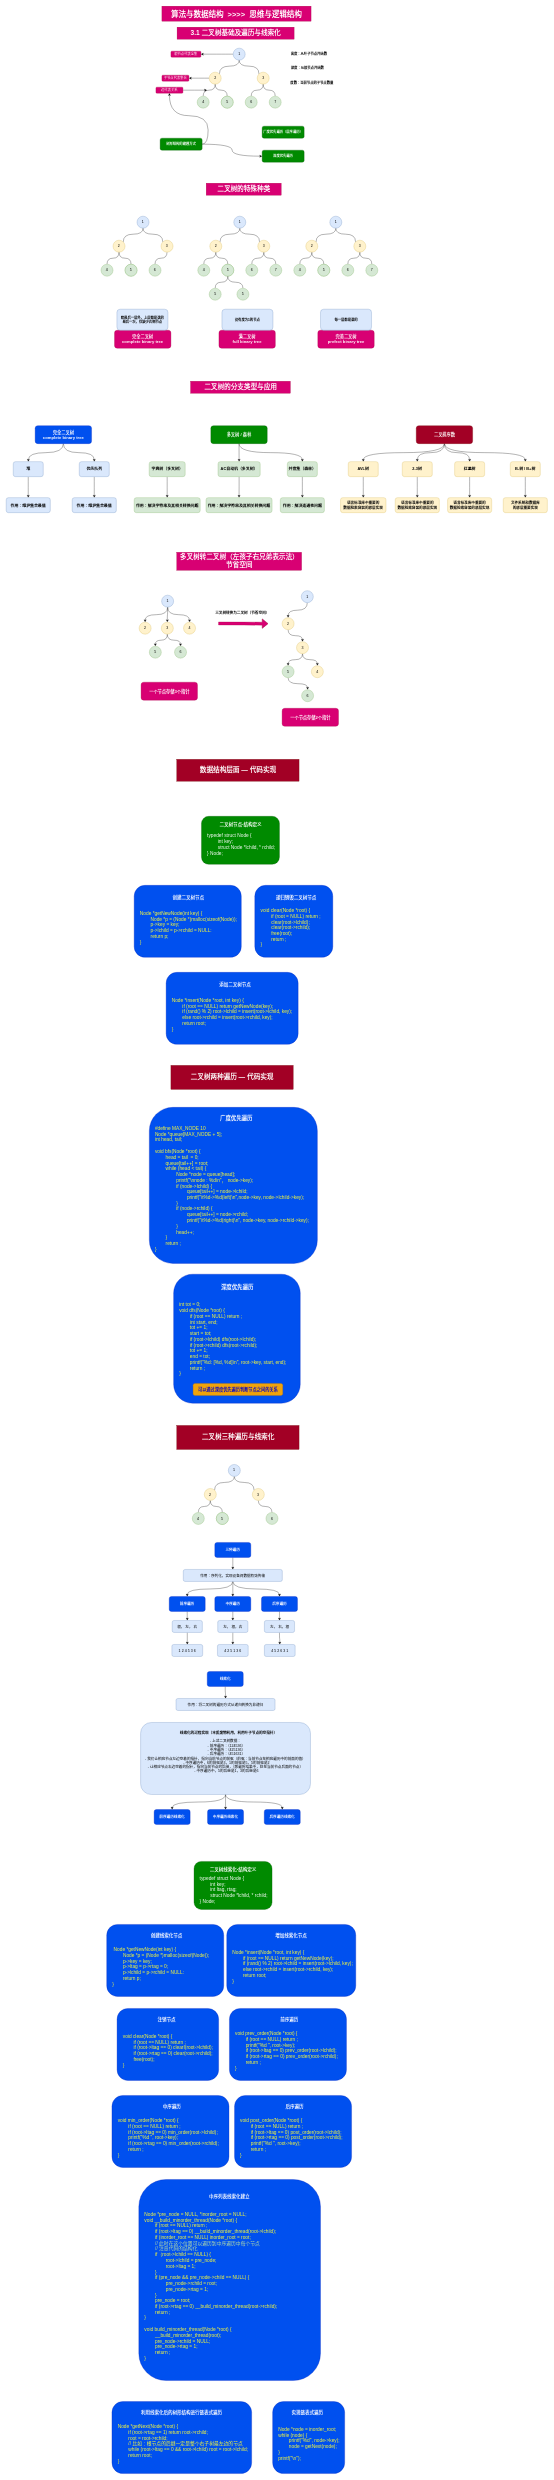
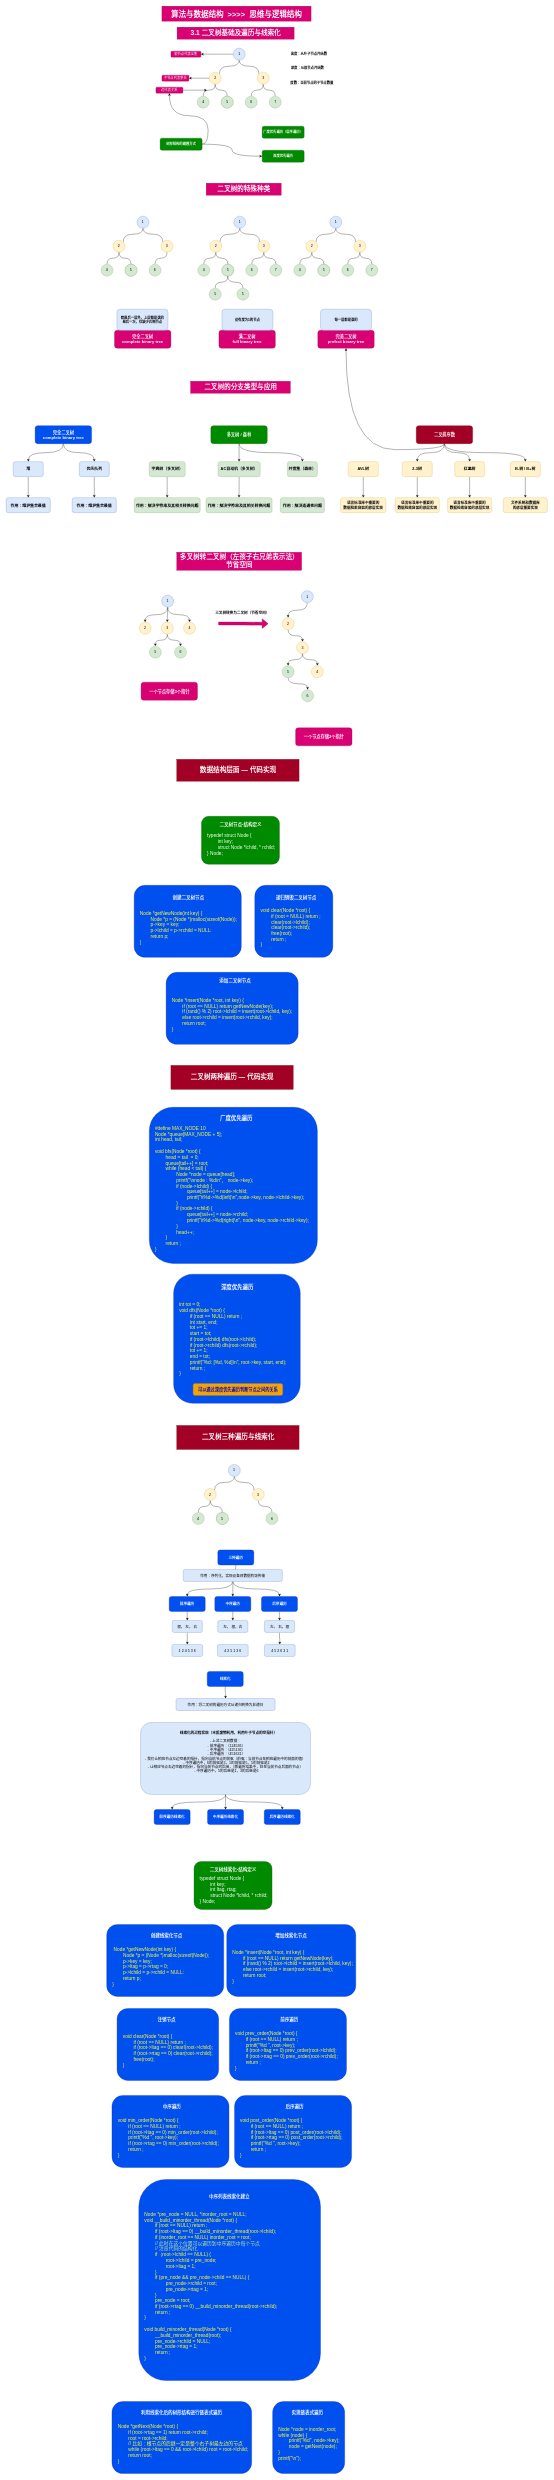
edge "二叉排序数" -> "AVL树": now "二叉排序数" -> "完美二叉树 prefect binary tree"
edge "并查集（森林）" -> "作用：解决连通性问题": removed
node "一个节点存储2个指针": moved (310, 717) -> (324, 737)
node "添加二叉树节点": moved (235, 984) -> (235, 980)
node "三种遍历": moved (233, 1550) -> (236, 1557)
edge "左， 根，右" -> "4 2 5 1 3 6": removed
